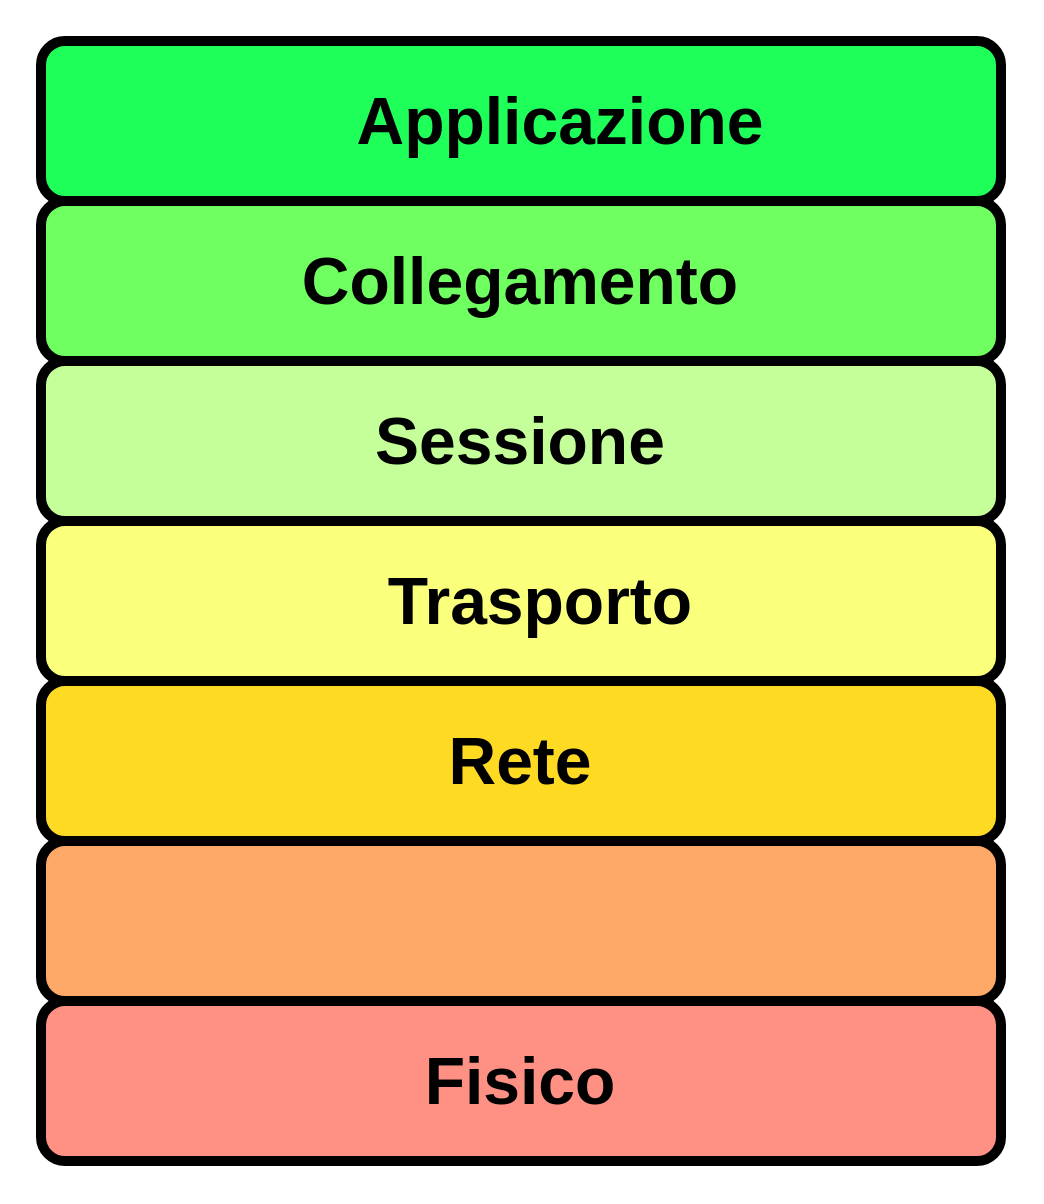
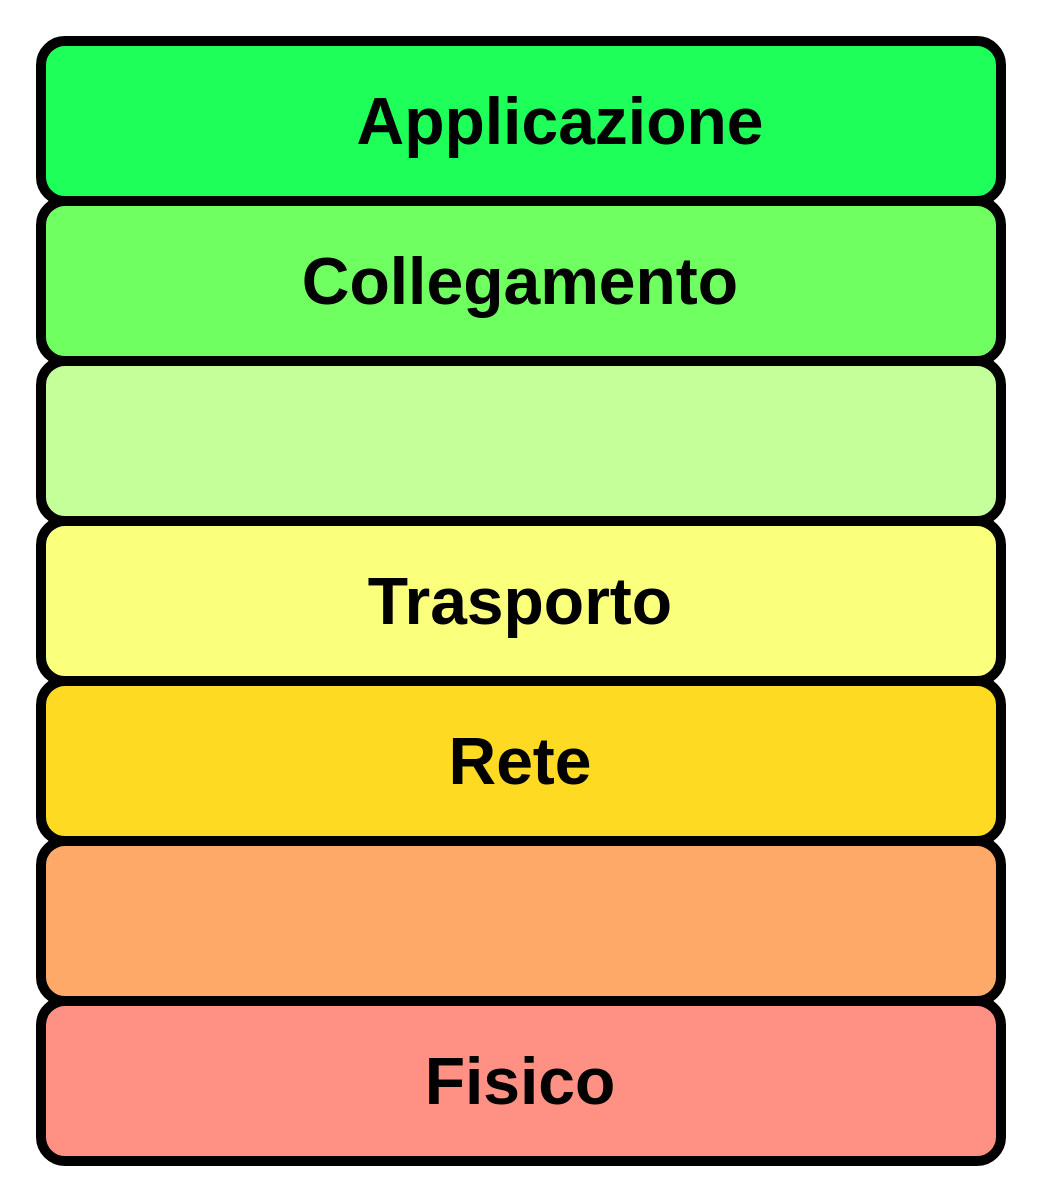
node "Sessione": removed
node "Trasporto": moved (541, 601) -> (521, 601)
